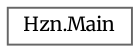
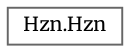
node "Hzn.Main": label "Hzn.Main" -> "Hzn.Hzn"
